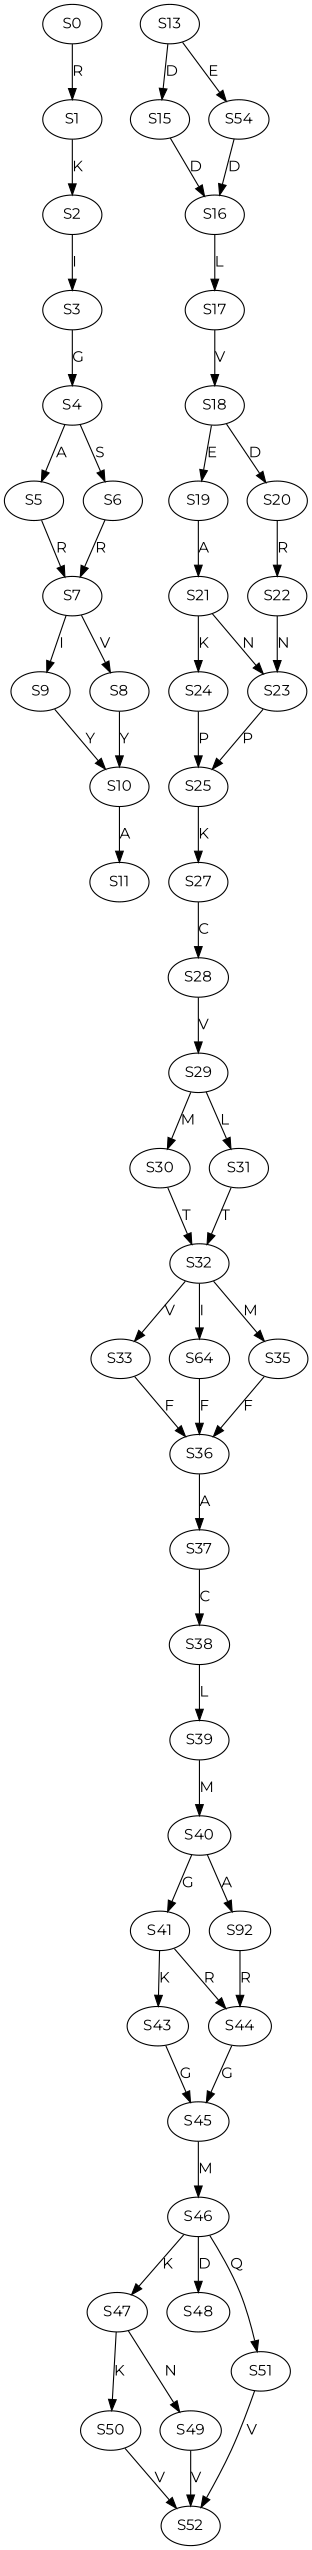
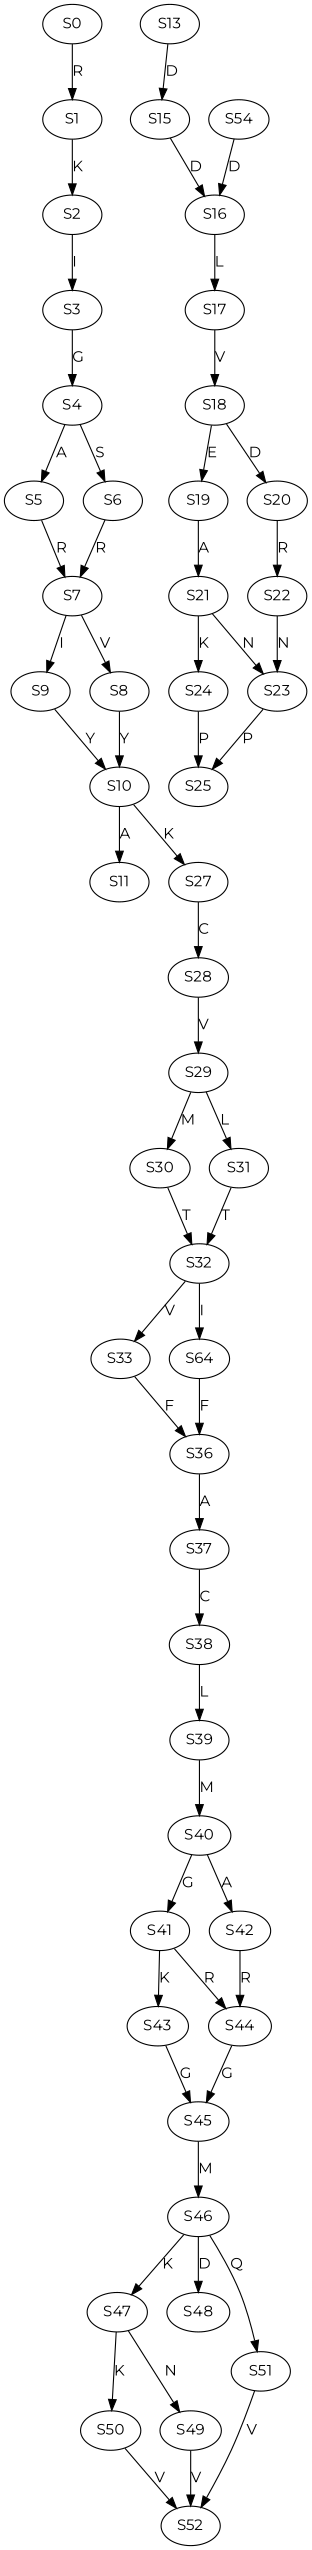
edge "S13" -> "S54": removed, label "E"
edge "S25" -> "S27": now "S10" -> "S27"
node "S35": removed
node "S92": label "S92" -> "S42"
